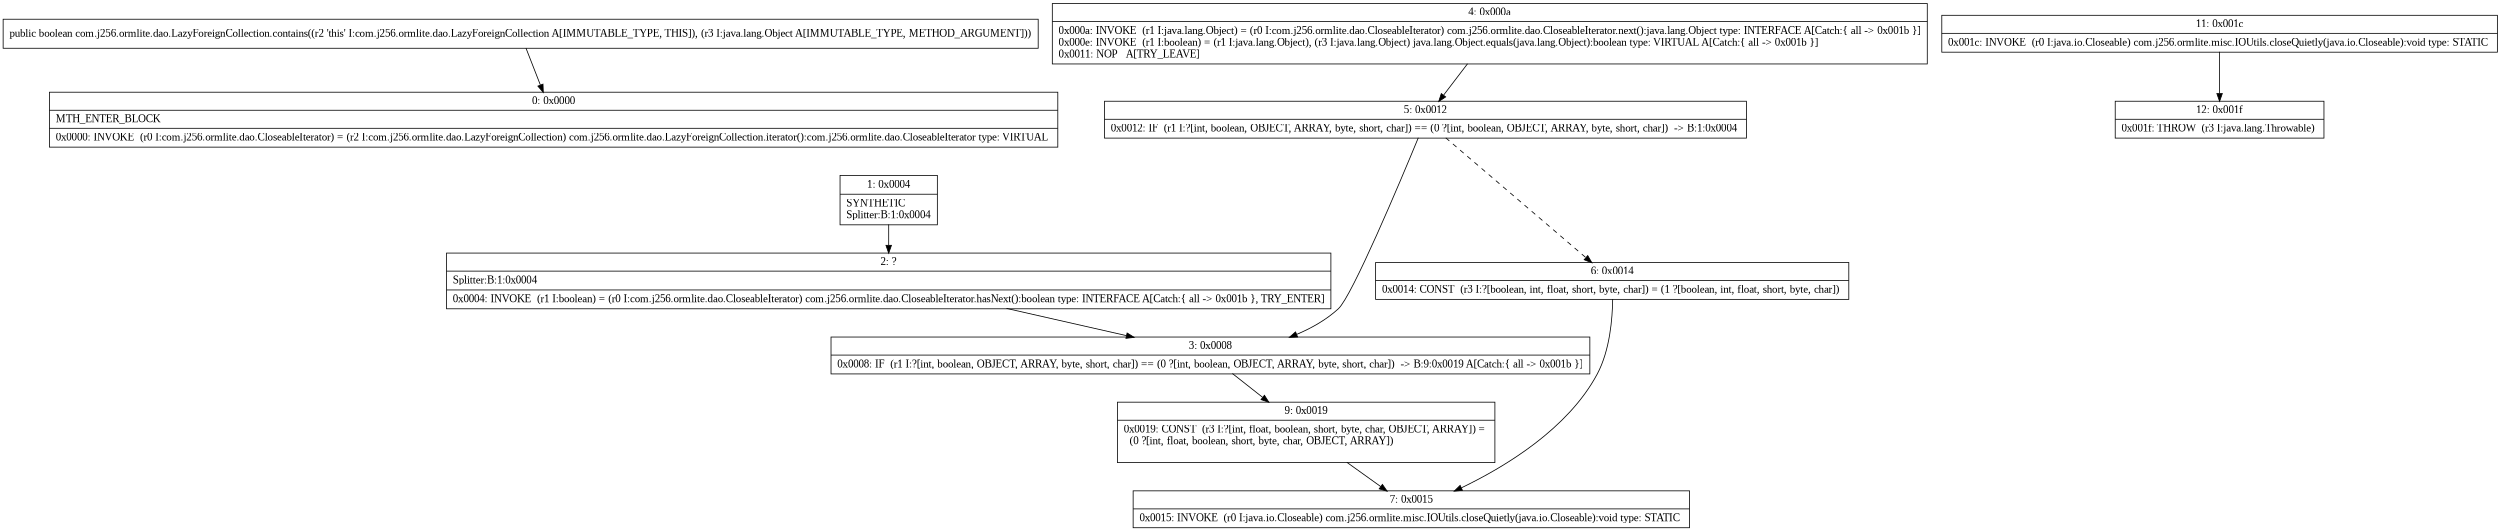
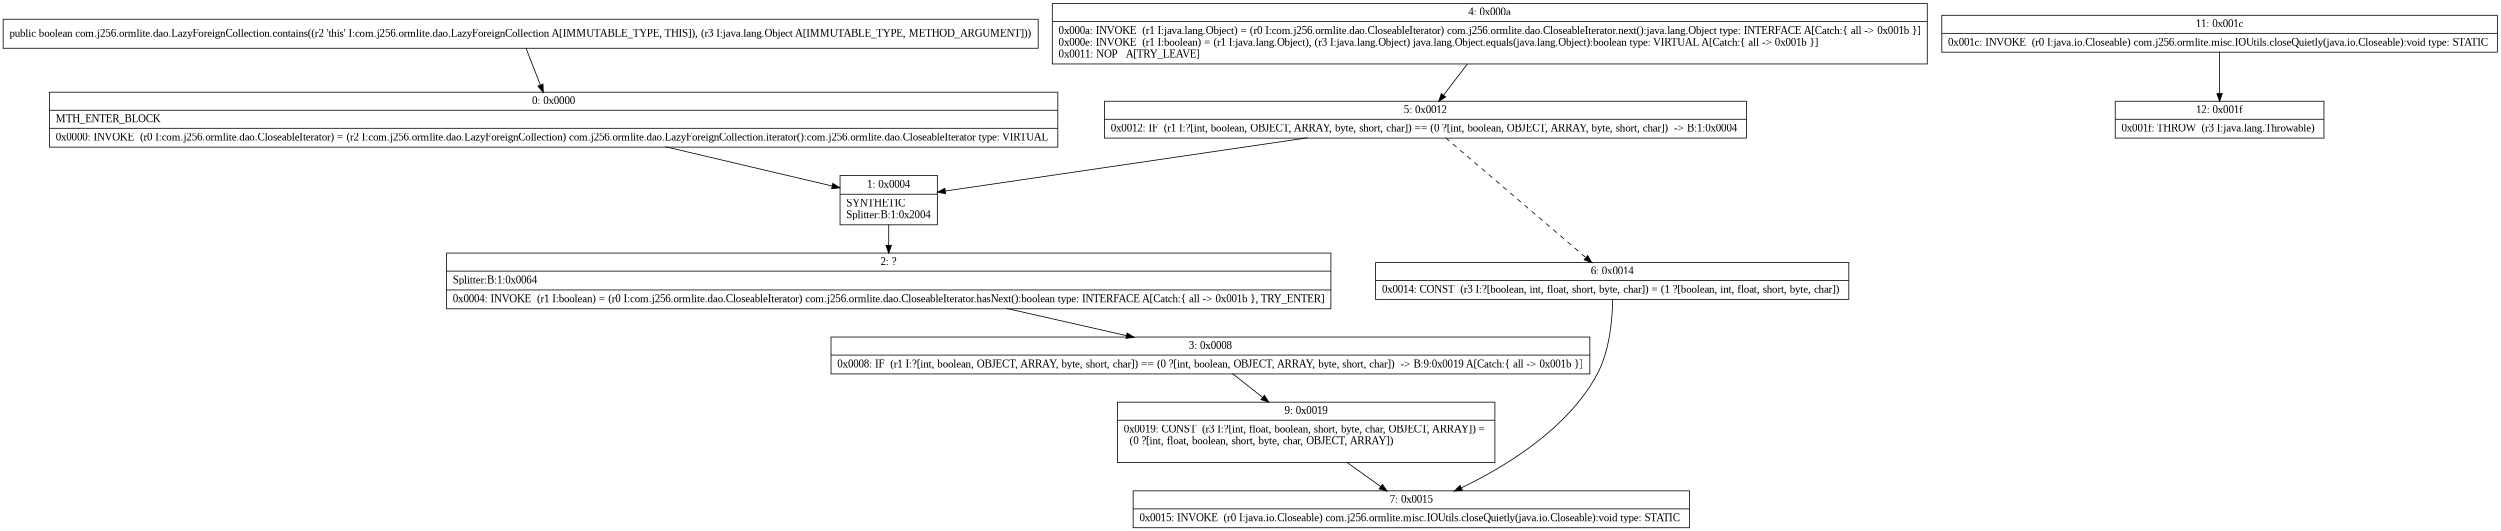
edge "0: 0x0000" -> "1: 0x0004": added
node "1: 0x0004": text "Splitter:B:1:0x0004" -> "Splitter:B:1:0x2004"
edge "5: 0x0012" -> "3: 0x0008": now "5: 0x0012" -> "1: 0x0004"
node "2: ?": text "Splitter:B:1:0x0004" -> "Splitter:B:1:0x0064"
